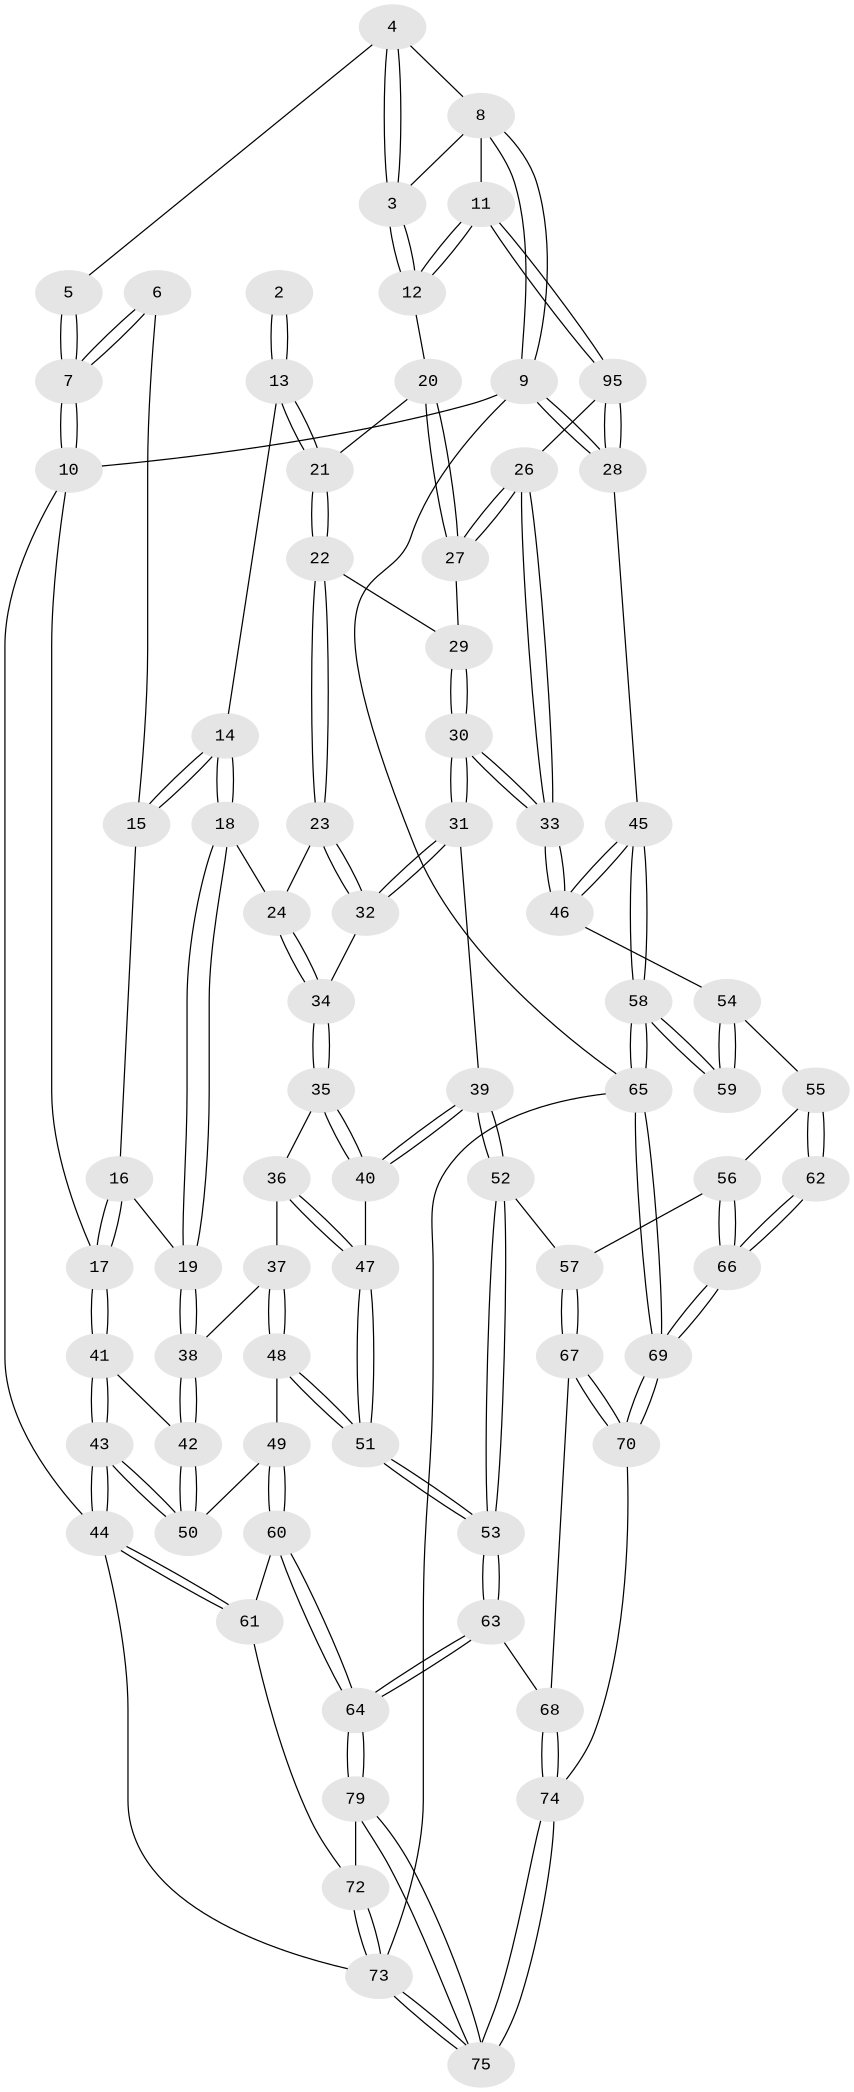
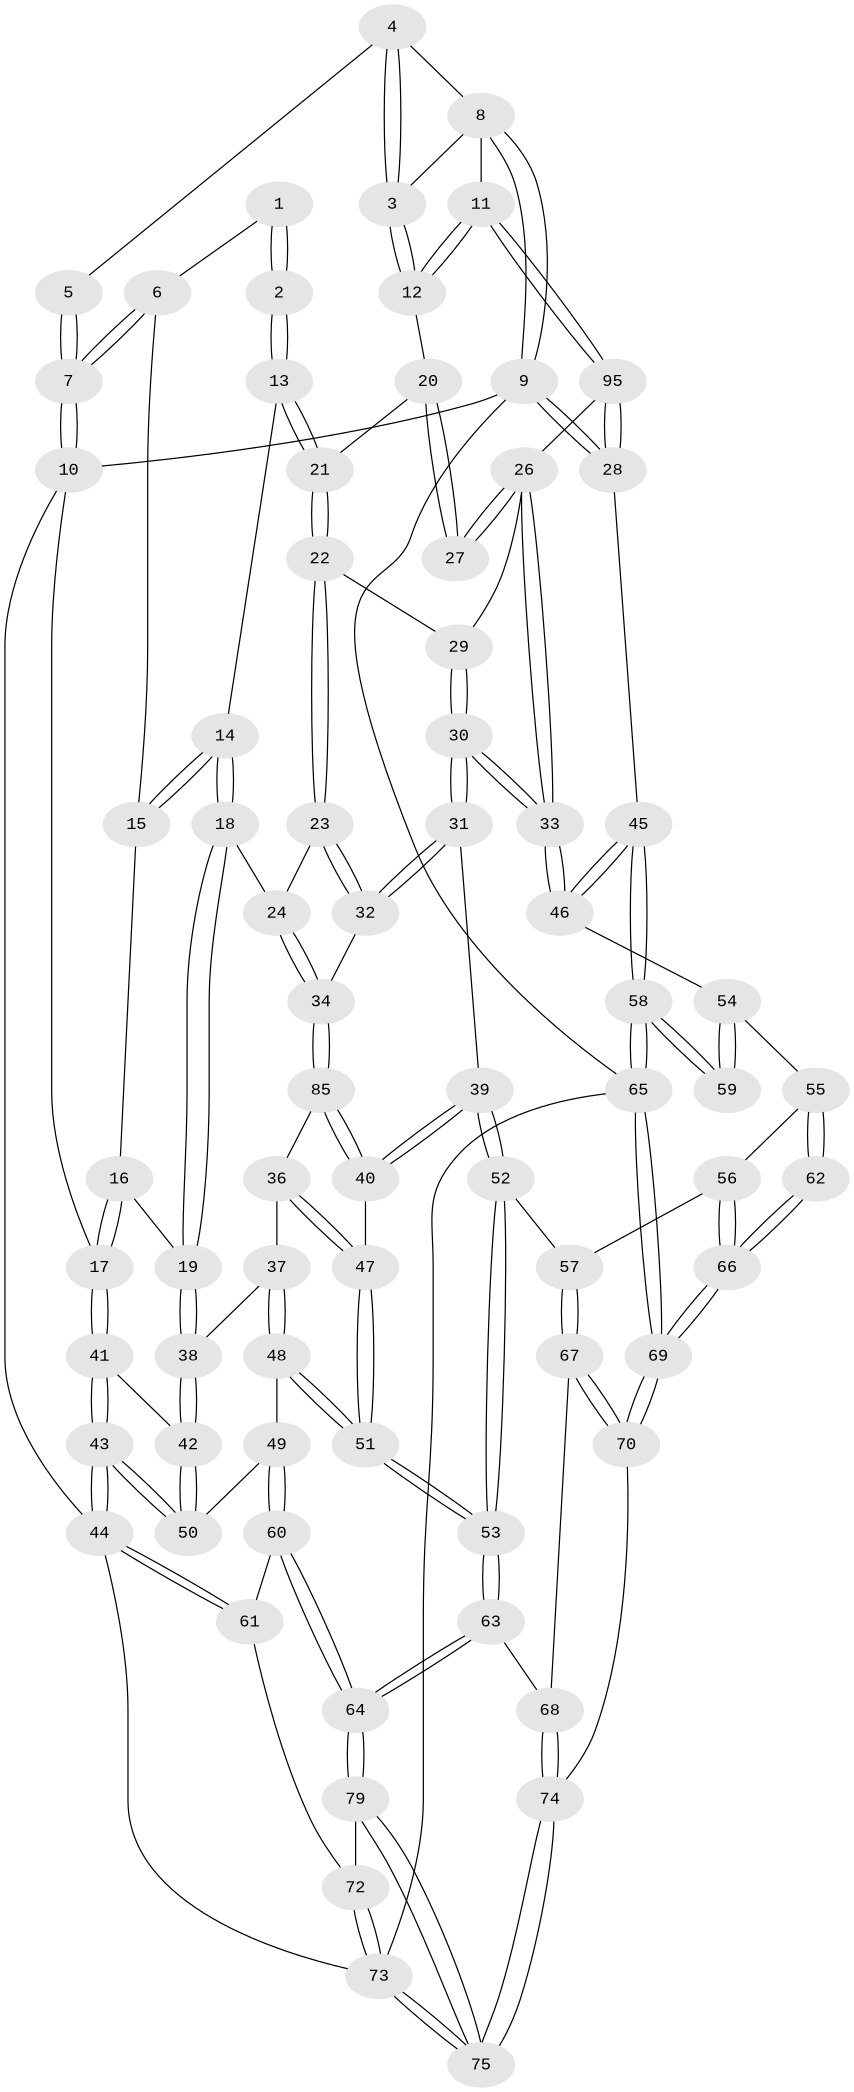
node "1": added
edge "27" -- "29": now "26" -- "29"
node "35": label "35" -> "85"
